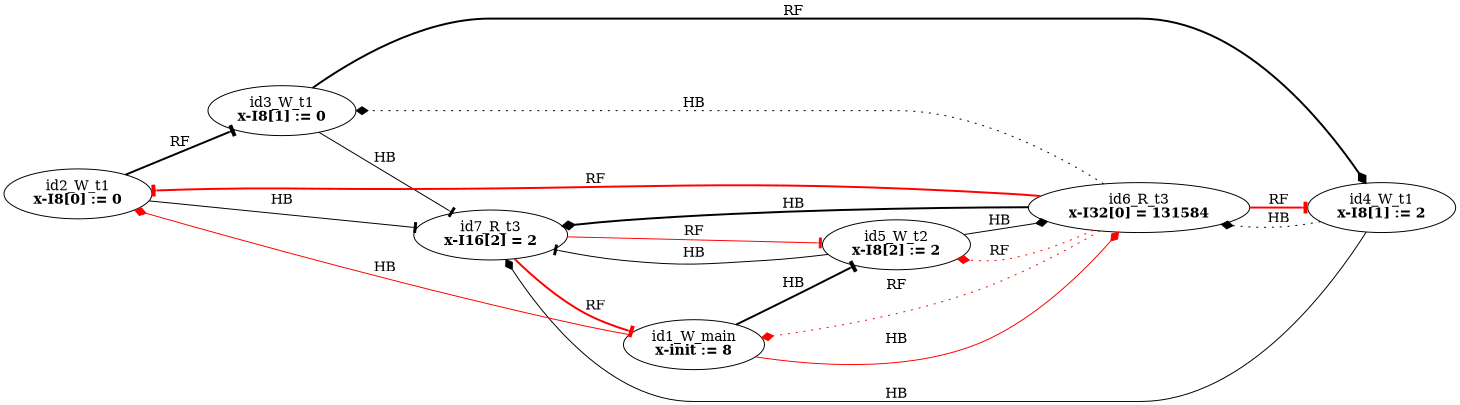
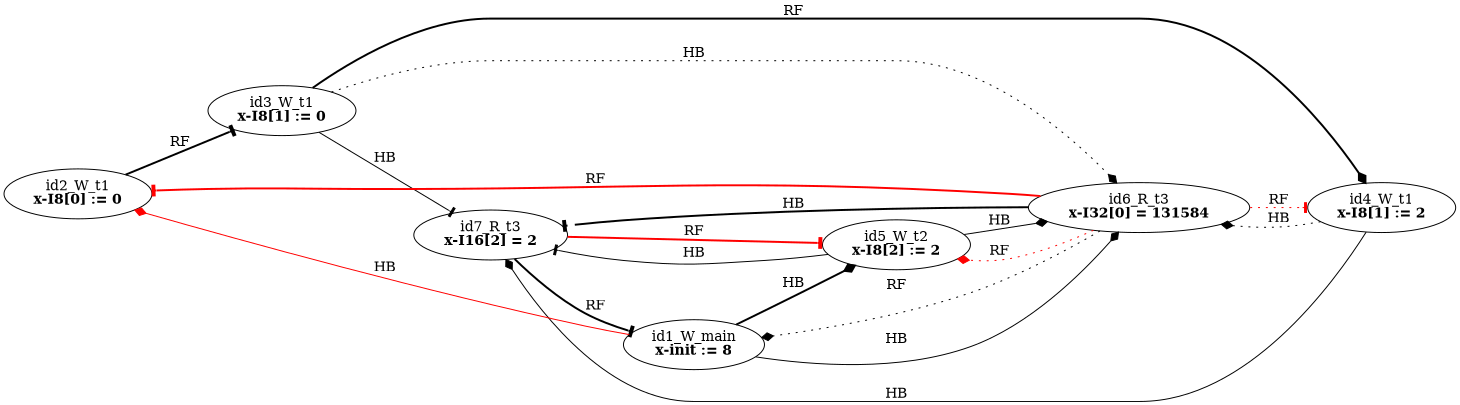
edge "id6_R_t3" -> "id3_W_t1": reversed
edge "id6_R_t3" -> "id4_W_t1": style bold -> dotted
edge "id6_R_t3" -> "id7_R_t3": arrowhead diamond -> tee
edge "id2_W_t1" -> "id7_R_t3": removed, label "HB"
edge "id7_R_t3" -> "id5_W_t2": style solid -> bold
edge "id1_W_main" -> "id5_W_t2": arrowhead tee -> diamond
edge "id6_R_t3" -> "id1_W_main": color red -> black
edge "id7_R_t3" -> "id1_W_main": color red -> black
edge "id1_W_main" -> "id6_R_t3": color red -> black
